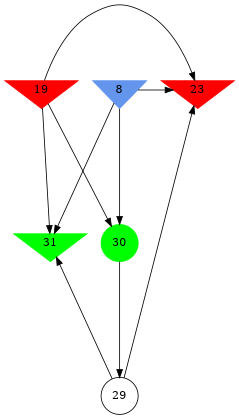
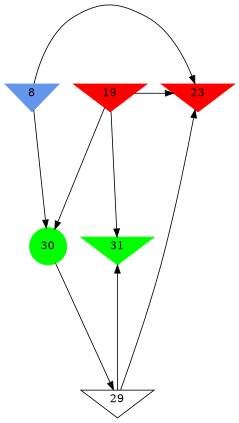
edge "8" -> "31": removed
node "29": shape circle -> invtriangle
